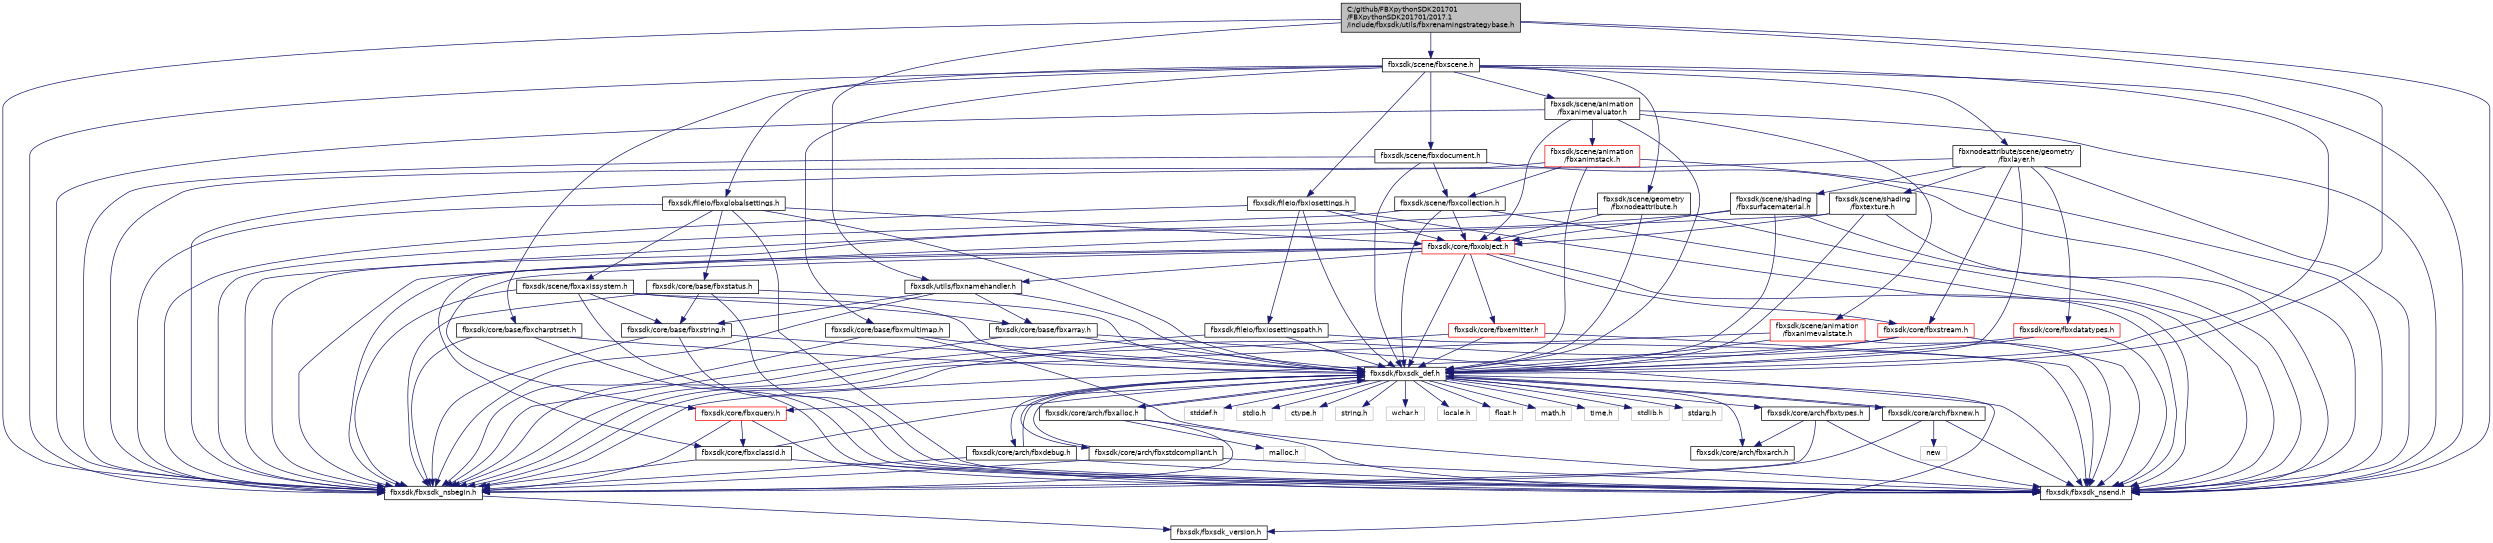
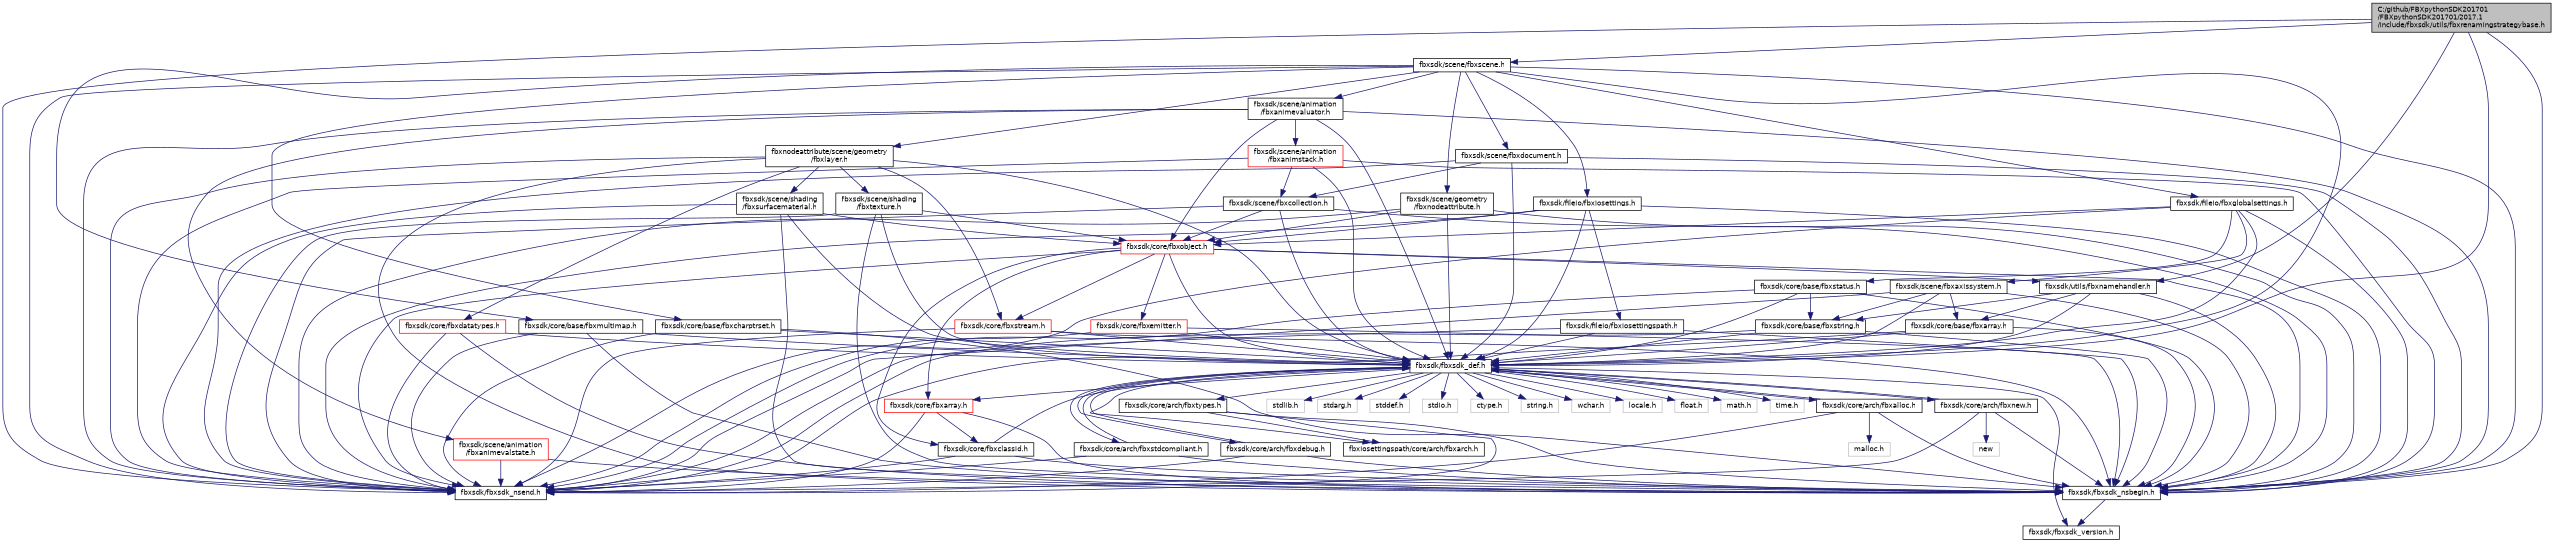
edge "fbxsdk/scene/animation /fbxanimevalstate.h" -> "fbxsdk/fbxsdk_def.h": removed
node "fbxsdk/core/fbxquery.h": label "fbxsdk/core/fbxquery.h" -> "fbxsdk/core/fbxarray.h"
node "fbxsdk/core/arch/fbxarch.h": label "fbxsdk/core/arch/fbxarch.h" -> "fbxiosettingspath/core/arch/fbxarch.h"
